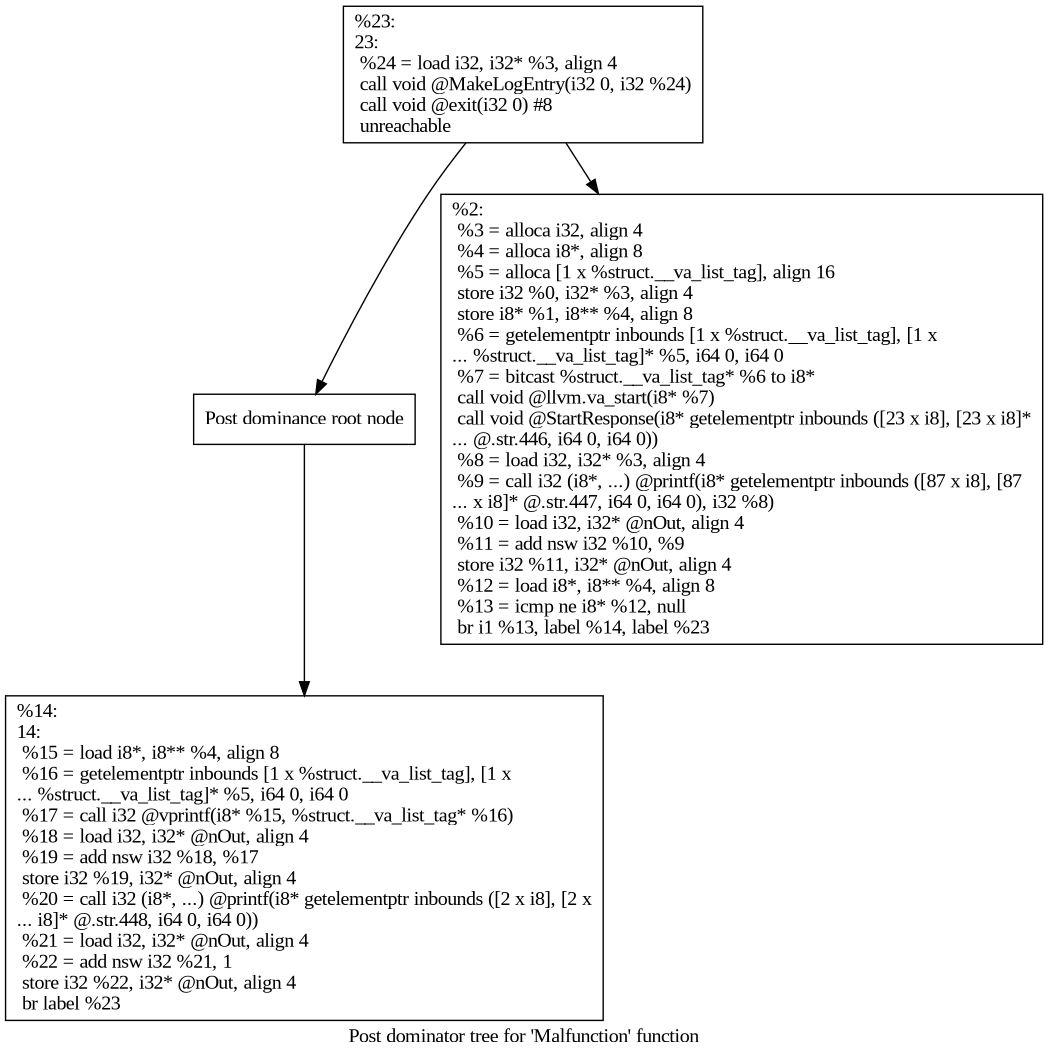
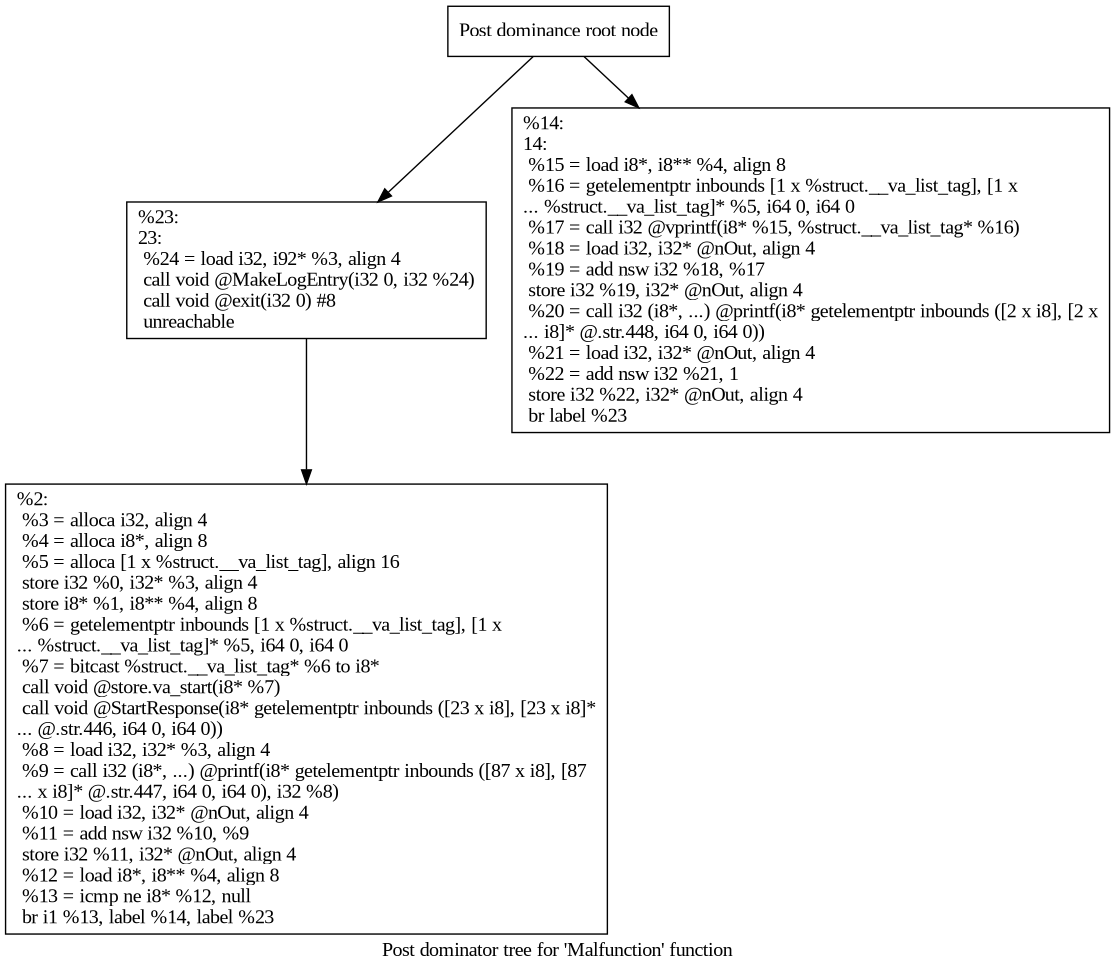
node "%23:": text "%24 = load i32, i32* %3, align 4" -> "%24 = load i32, i92* %3, align 4"
edge "%23:" -> "Post dominance root node": reversed
node "%2:": text "call void @llvm.va_start(i8* %7)" -> "call void @store.va_start(i8* %7)"
